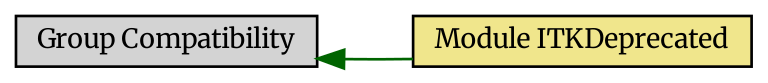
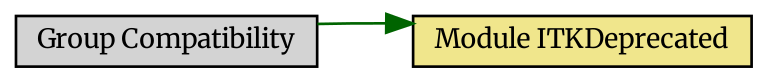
edge "Module ITKDeprecated" -> "Group Compatibility": reversed
